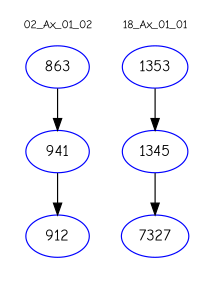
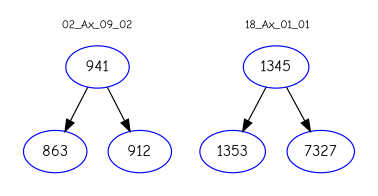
cluster "02_Ax_01_02": label "02_Ax_01_02" -> "02_Ax_09_02"
edge "863" -> "941": reversed
edge "1353" -> "1345": reversed
